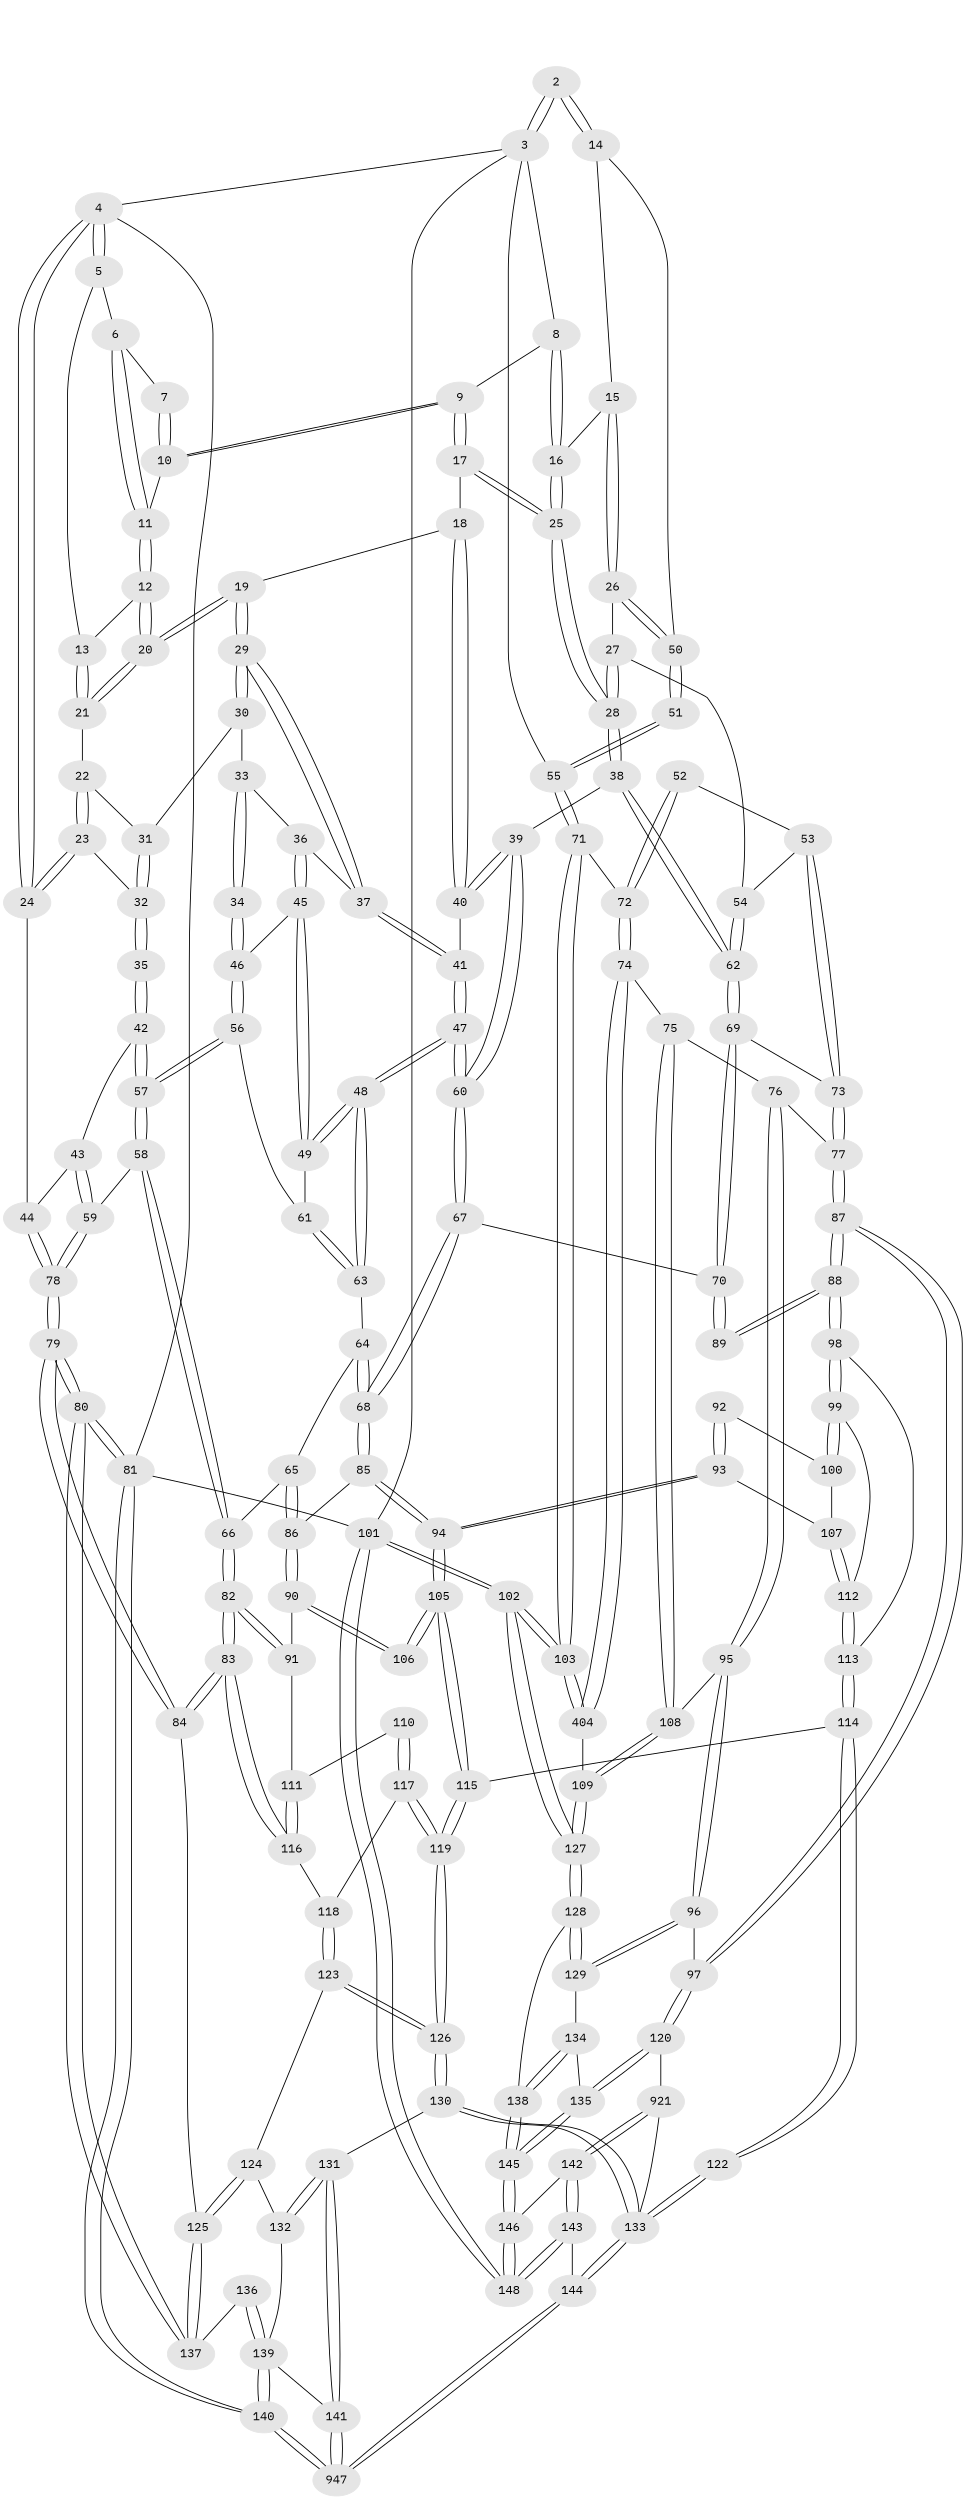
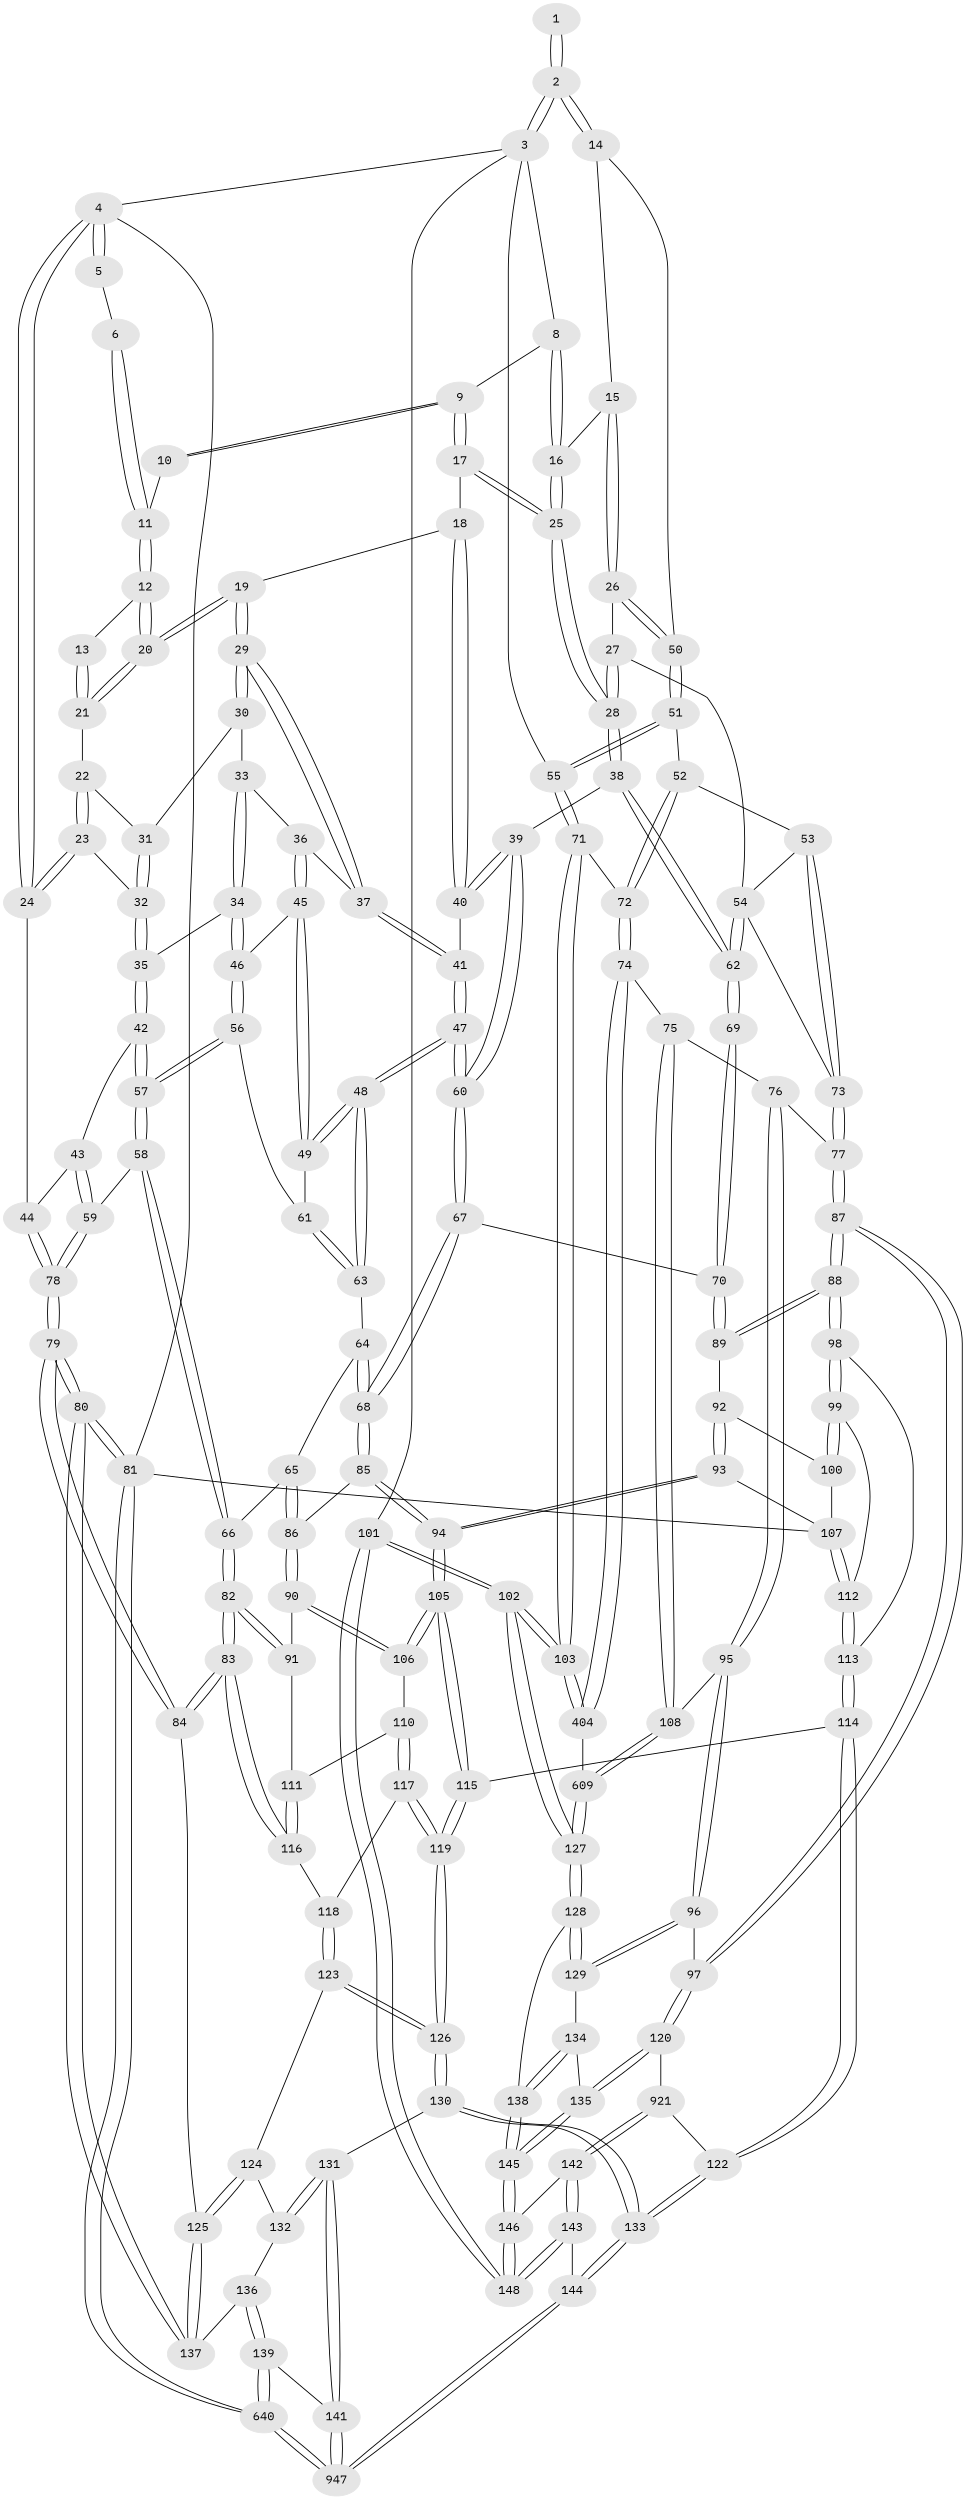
node "1": added
node "7": removed
edge "5" -- "13": removed
edge "51" -- "52": added
edge "34" -- "35": added
edge "69" -- "73": now "54" -- "73"
edge "89" -- "92": added
edge "81" -- "101": now "81" -- "107"
edge "106" -- "110": added
node "109": label "109" -> "609"
edge "921" -- "133": now "921" -- "122"
edge "132" -- "139": now "132" -- "136"
node "140": label "140" -> "640"
